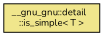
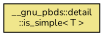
node "__gnu_gnu::detail ::is_simple< T >": label "__gnu_gnu::detail ::is_simple< T >" -> "__gnu_pbds::detail ::is_simple< T >"
